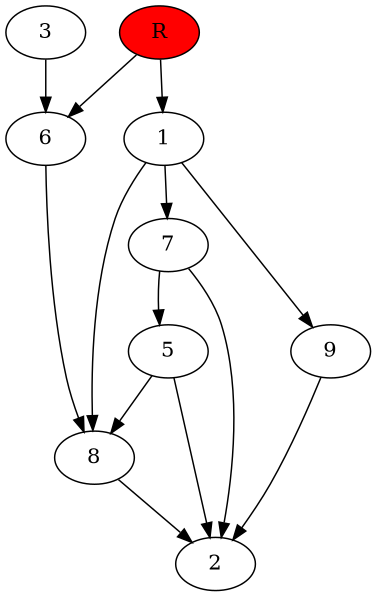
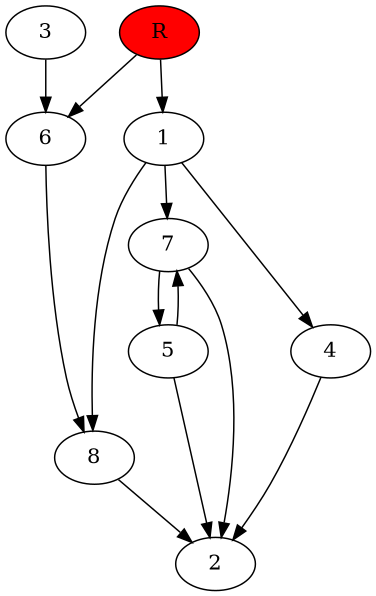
node "9": label "9" -> "4"
edge "5" -> "8": now "5" -> "7"
